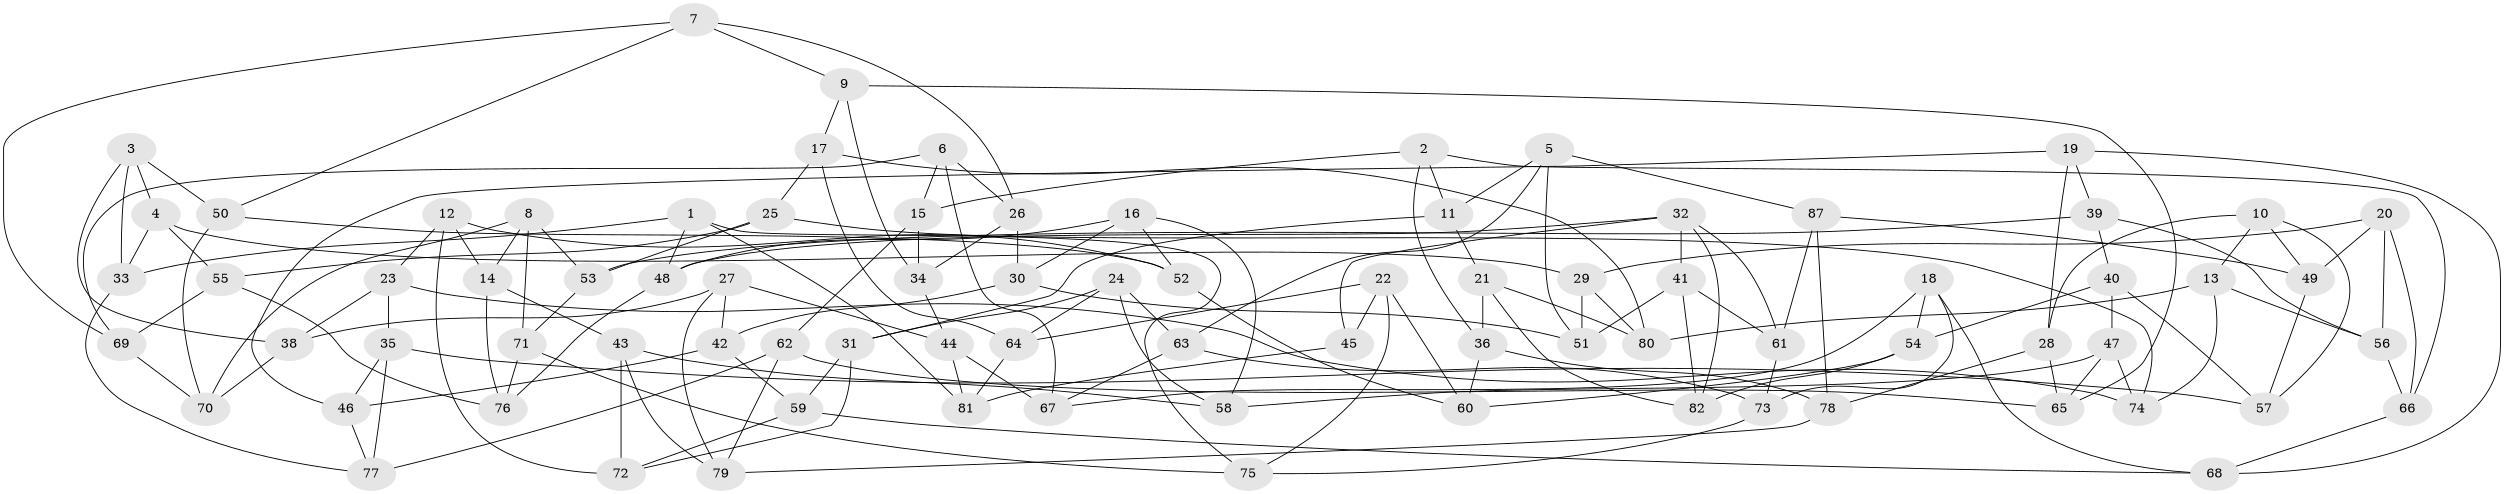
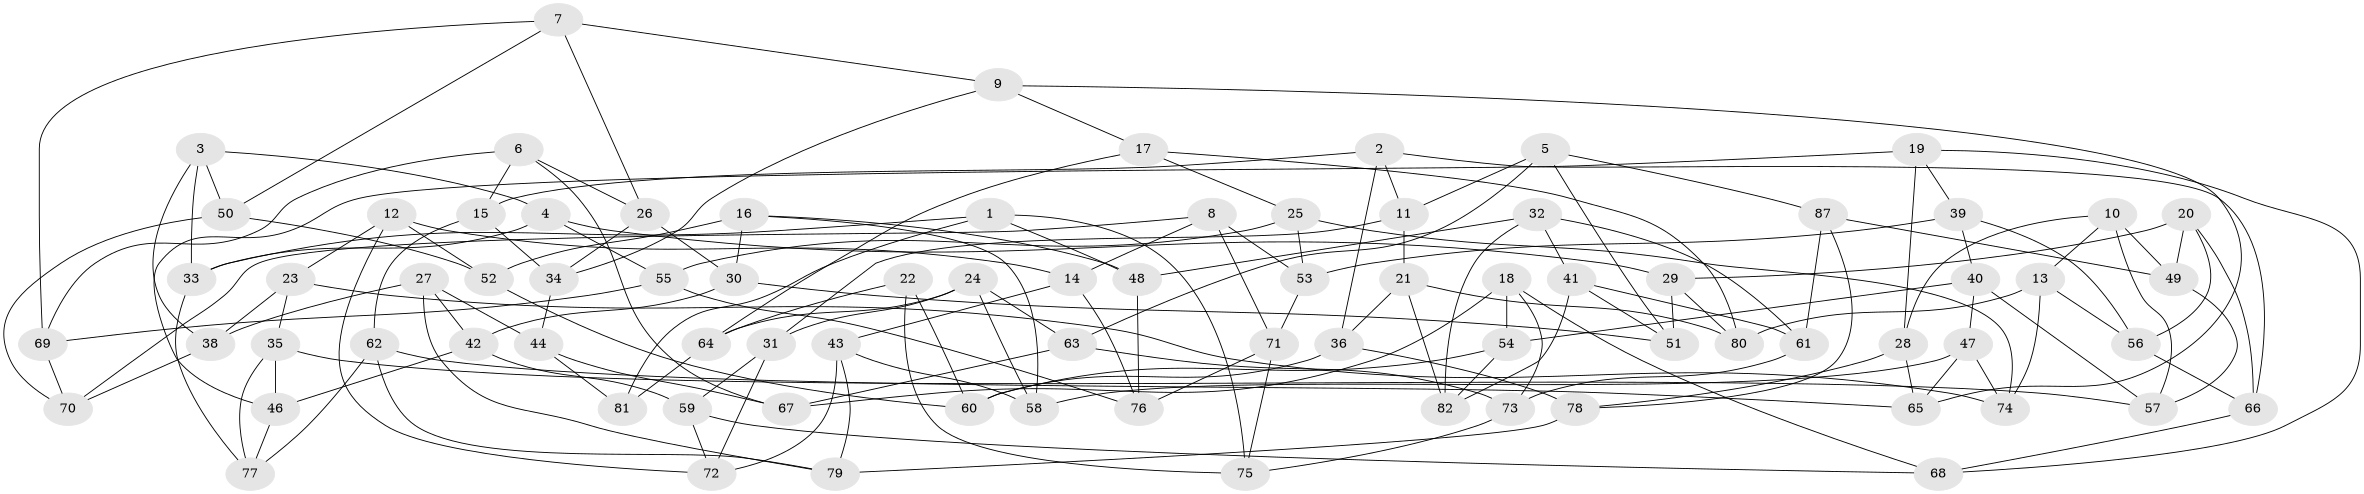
node "45": removed
